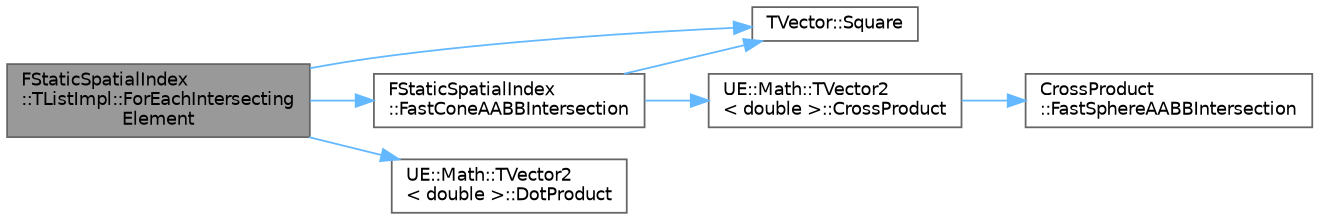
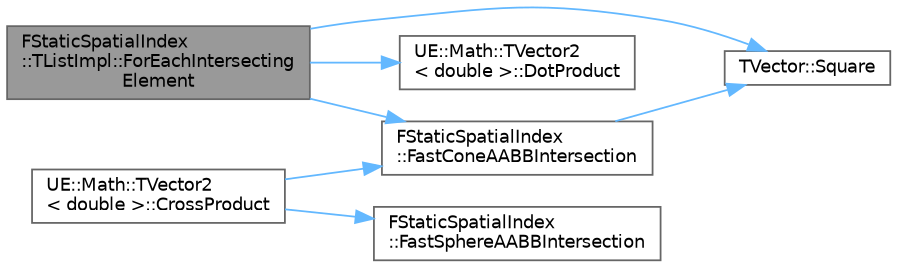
edge "FStaticSpatialIndex ::FastConeAABBIntersection" -> "UE::Math::TVector2 < double >::CrossProduct": reversed
node "CrossProduct ::FastSphereAABBIntersection": label "CrossProduct ::FastSphereAABBIntersection" -> "FStaticSpatialIndex ::FastSphereAABBIntersection"
